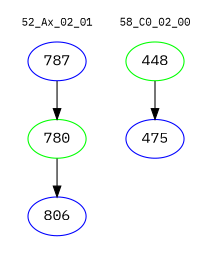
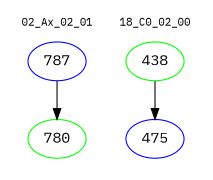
cluster "52_Ax_02_01": label "52_Ax_02_01" -> "02_Ax_02_01"
cluster "58_C0_02_00": label "58_C0_02_00" -> "18_C0_02_00"
node "448": label "448" -> "438"
node "806": removed
